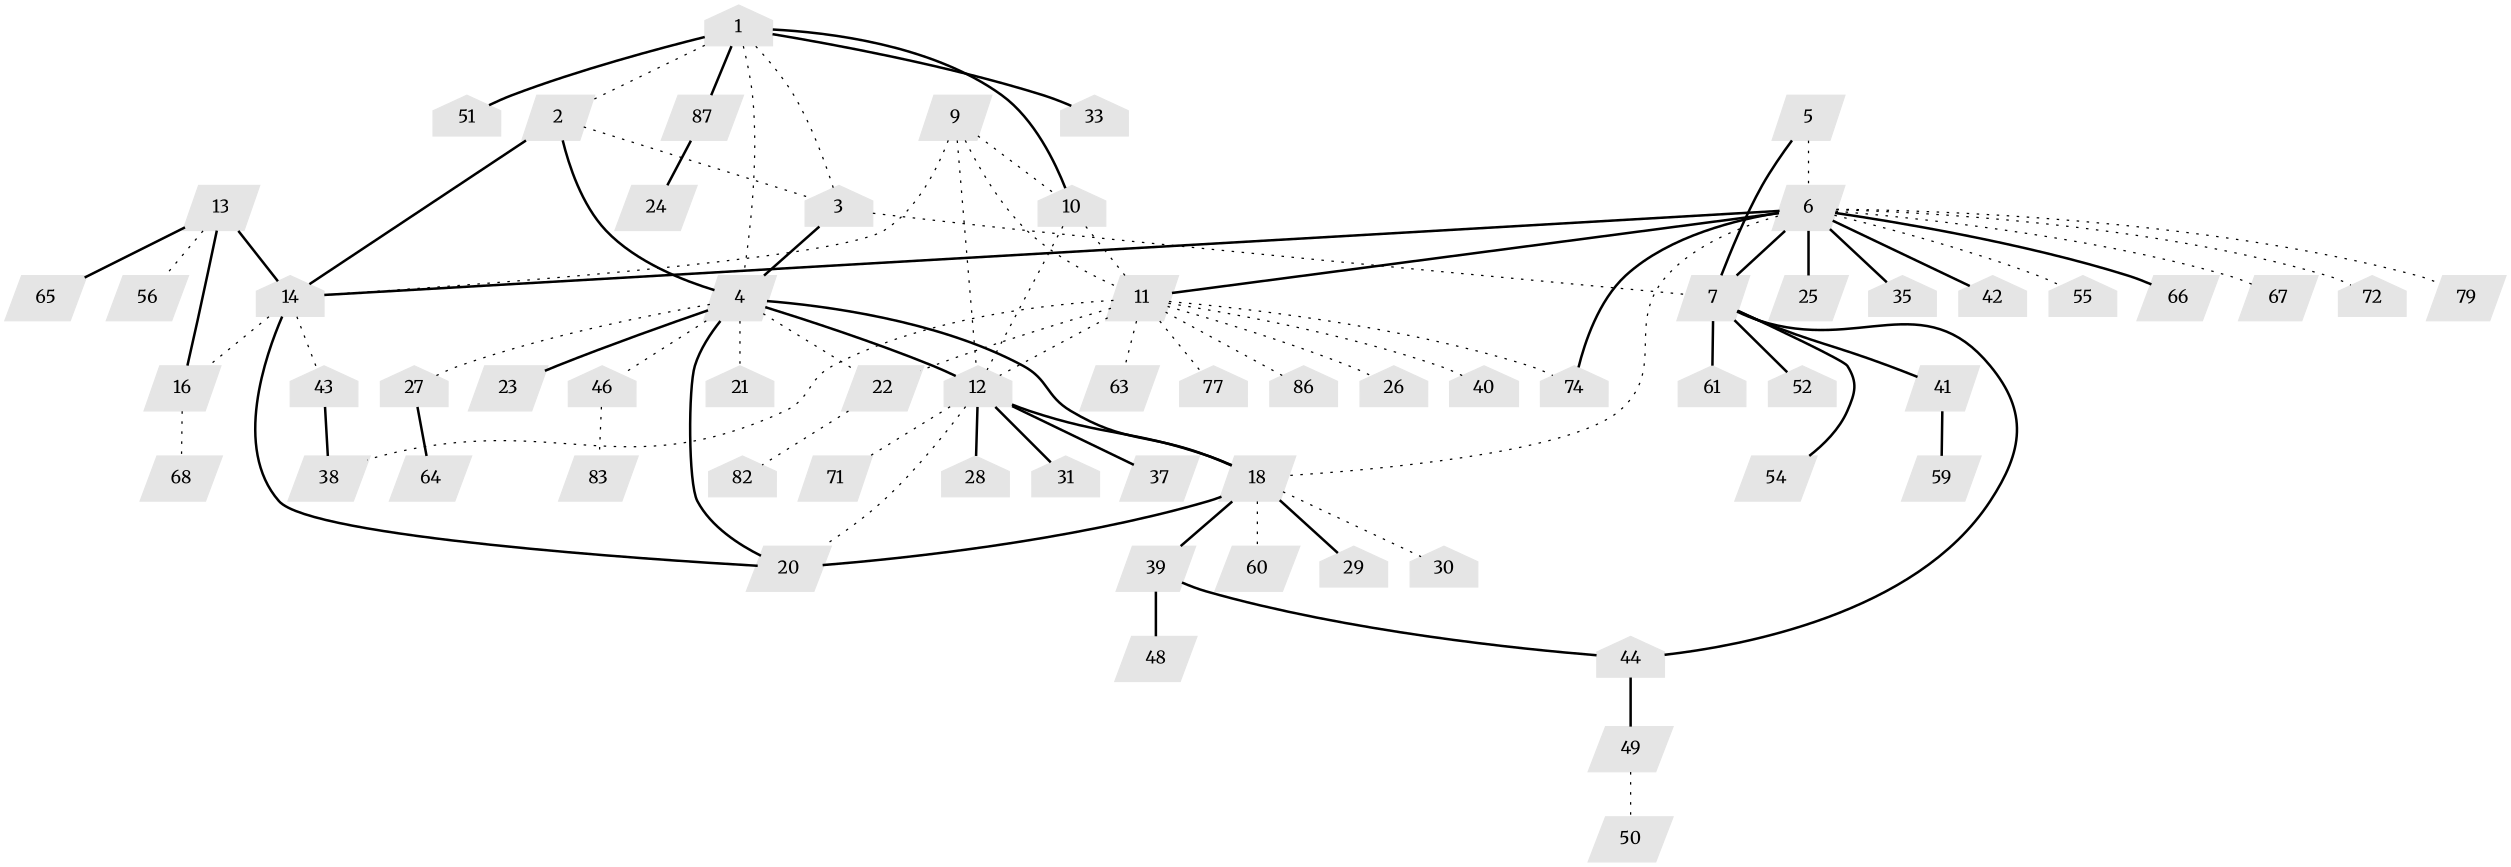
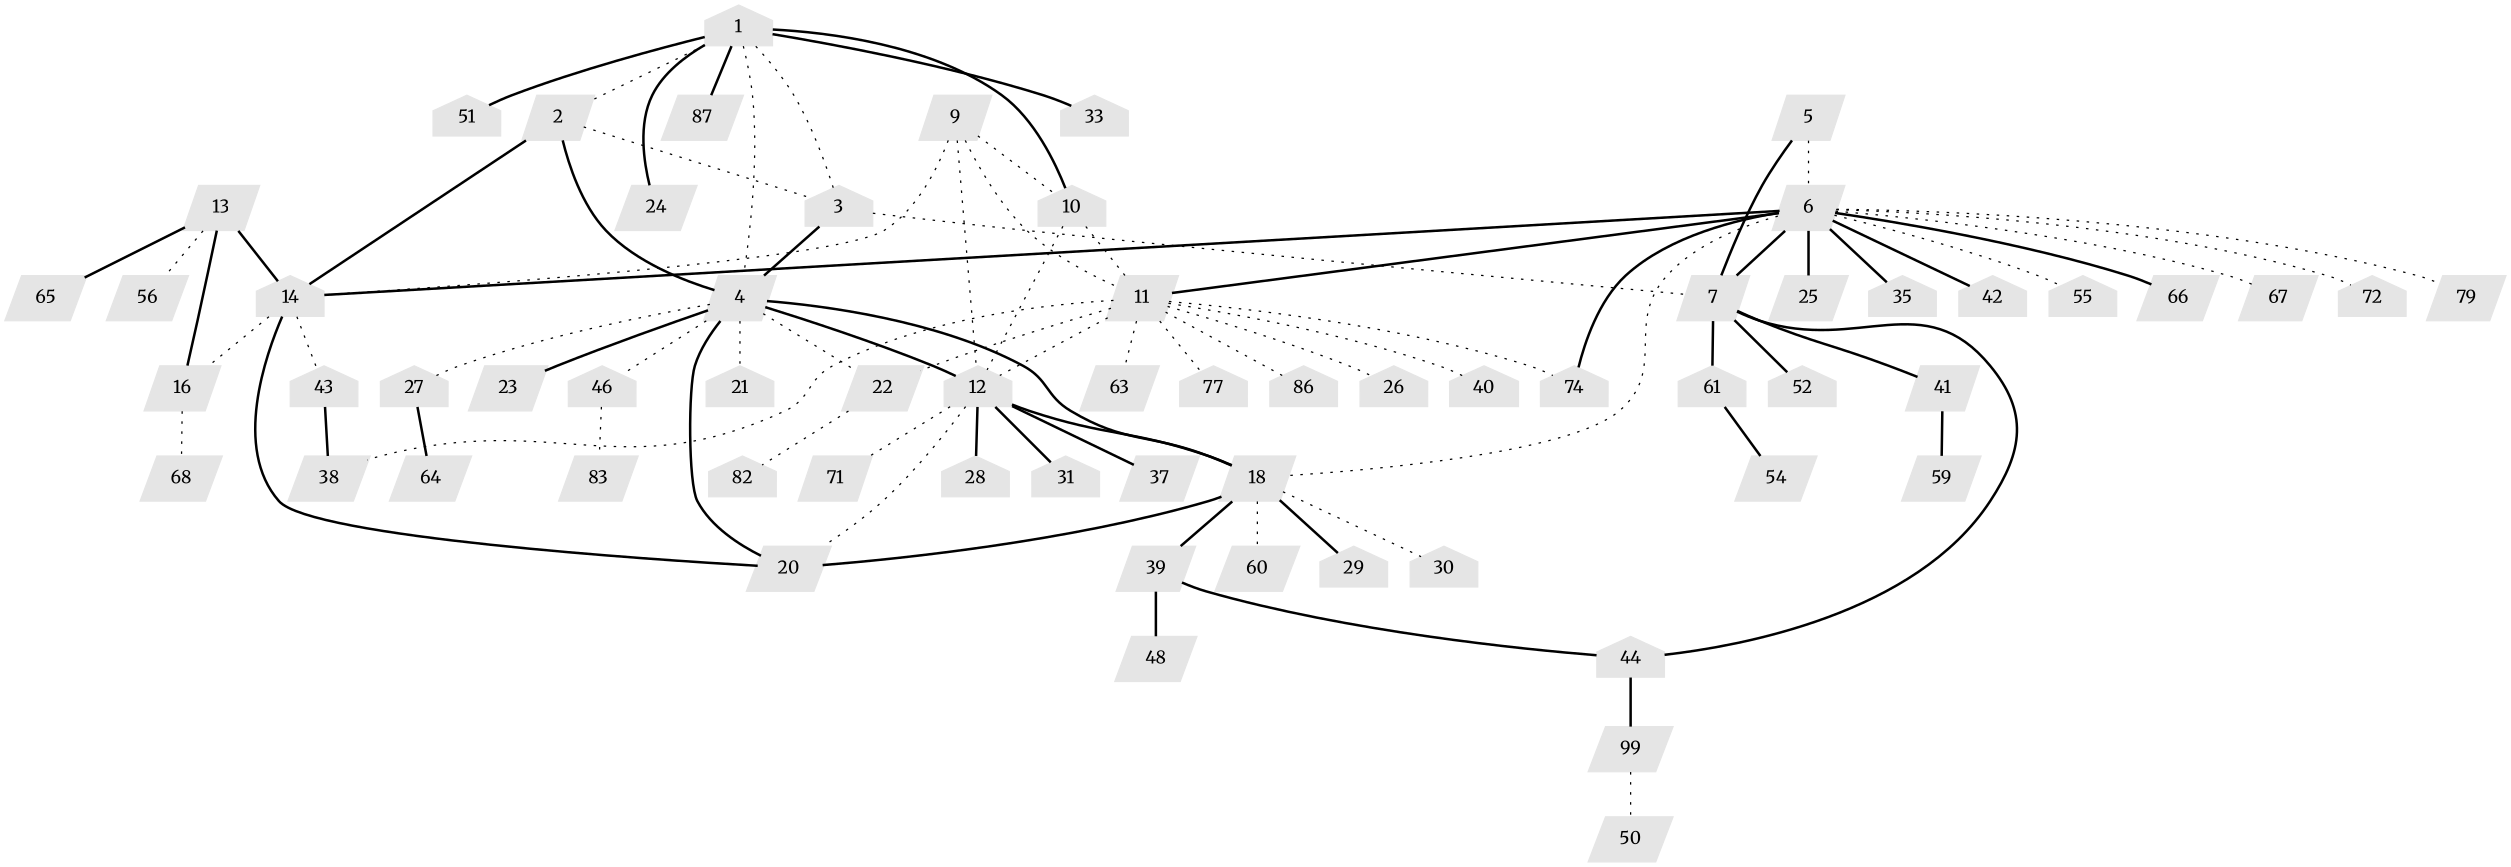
edge "87" -- "24": now "1" -- "24"
edge "7" -- "54": now "61" -- "54"
node "49": label "49" -> "99"
